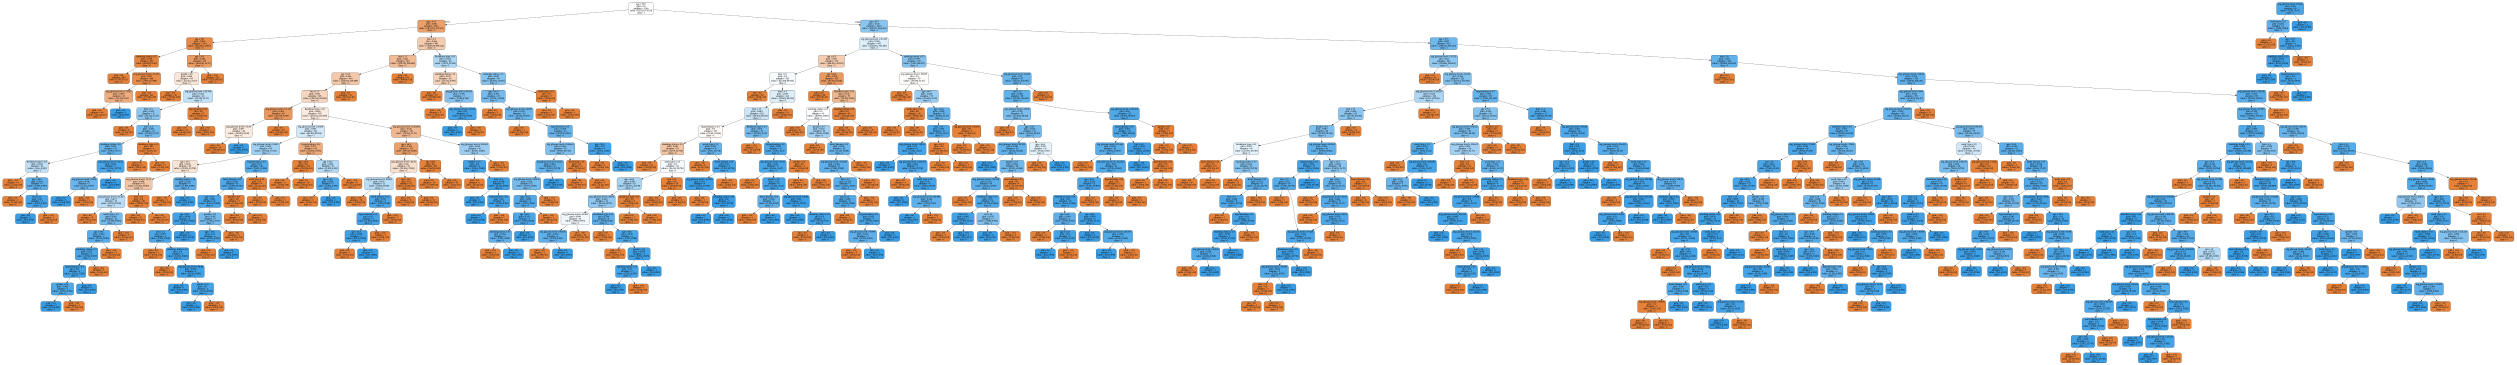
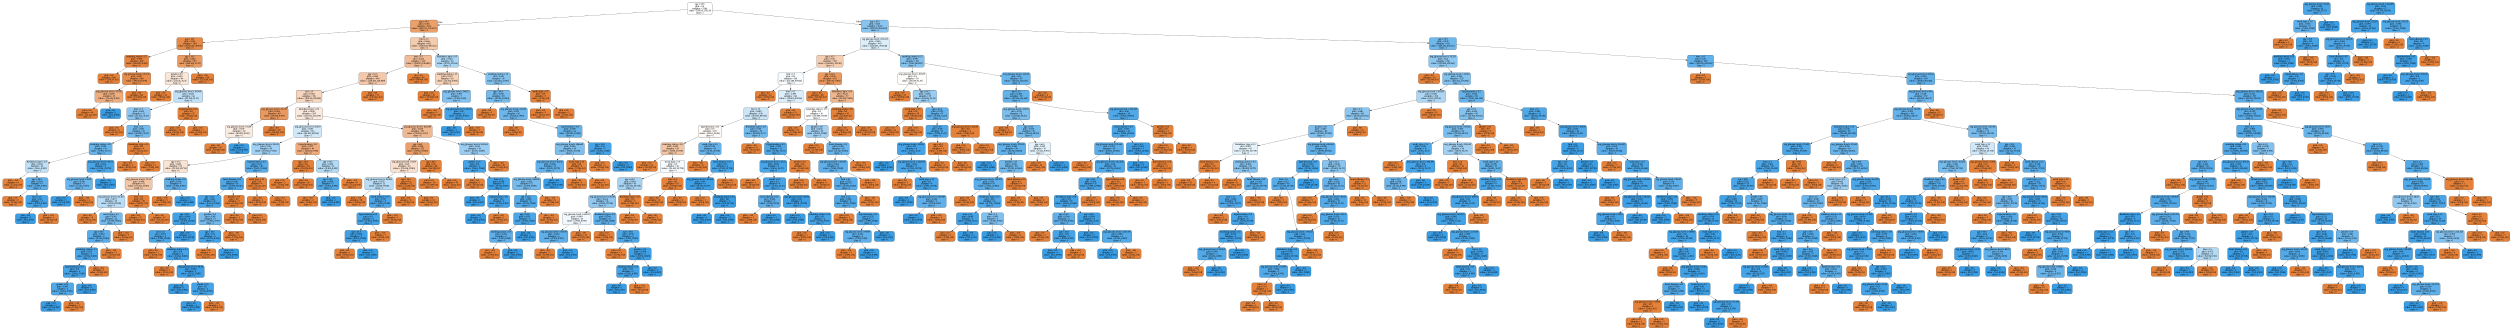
edge "avg_glucose_level ≤ 190.825" -> "avg_glucose_level ≤ 140.885": removed
